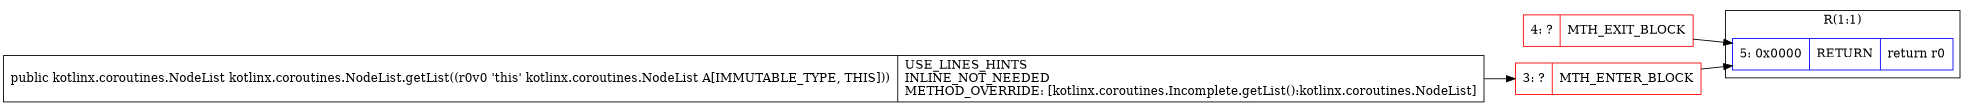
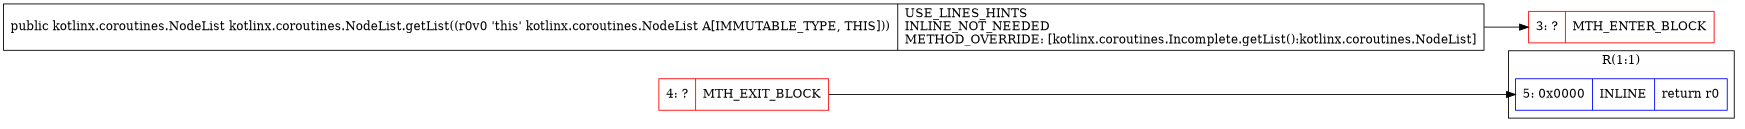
node "5: 0x0000": text "RETURN" -> "INLINE"
edge "3: ?" -> "5: 0x0000": removed
